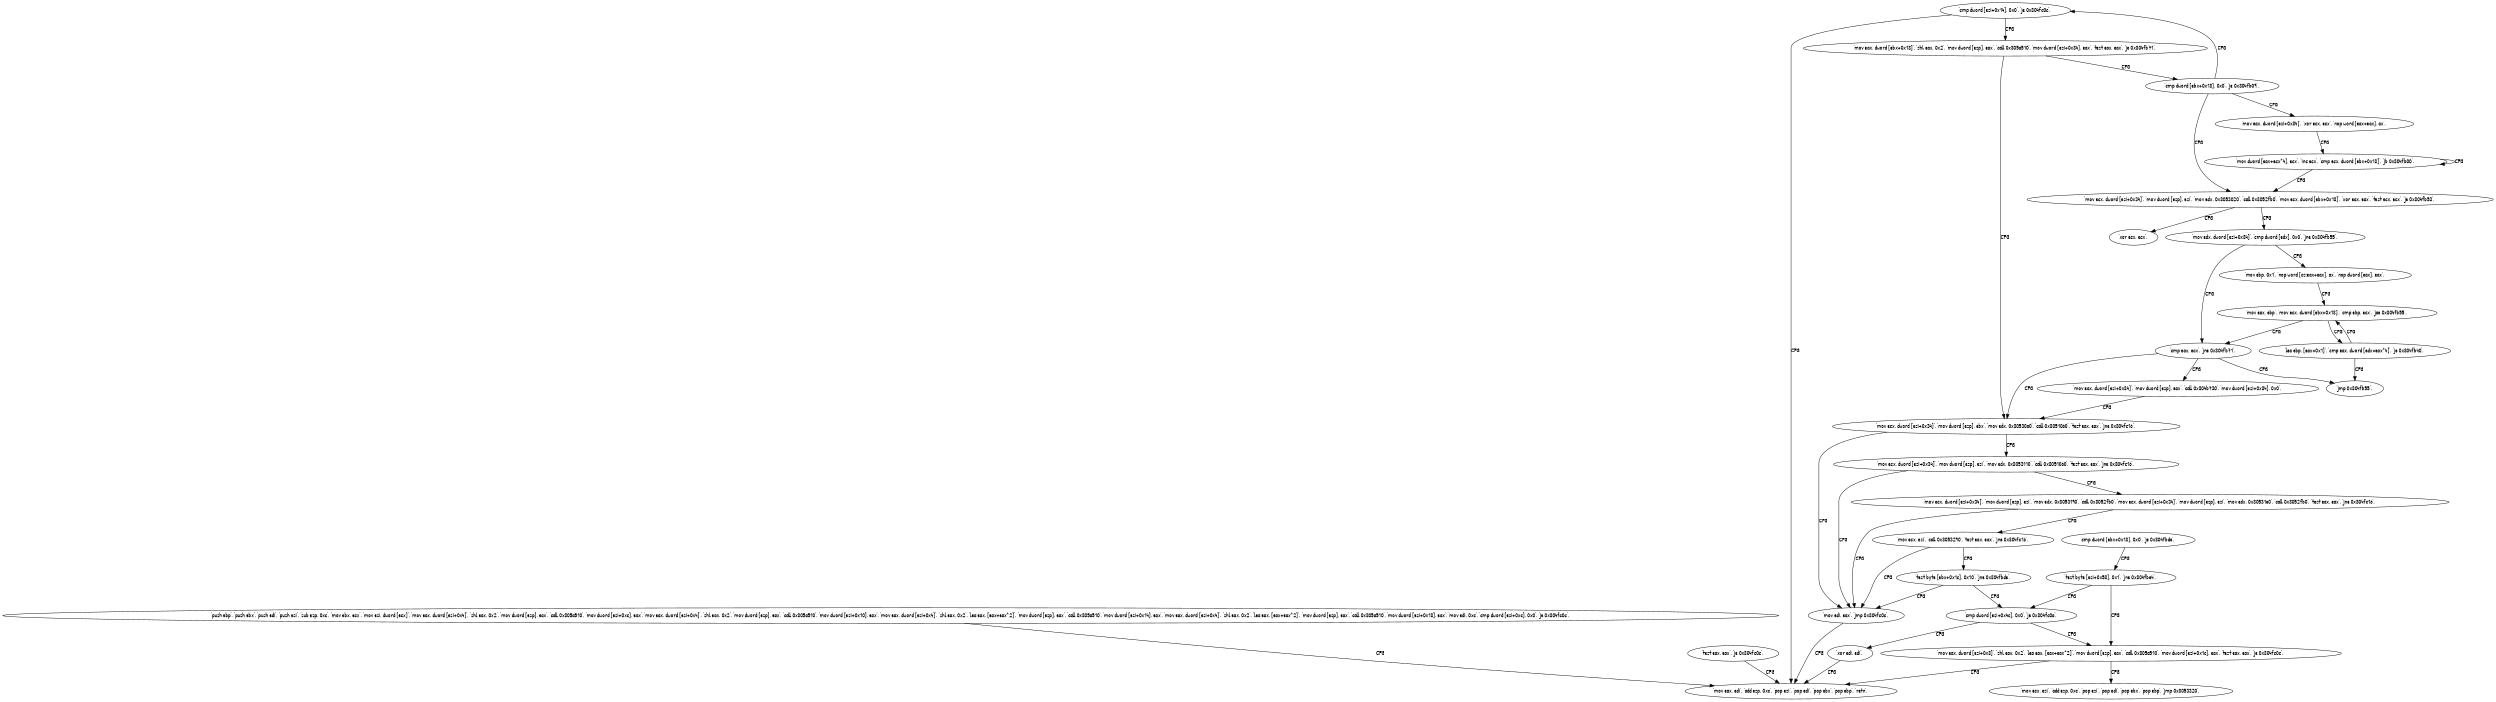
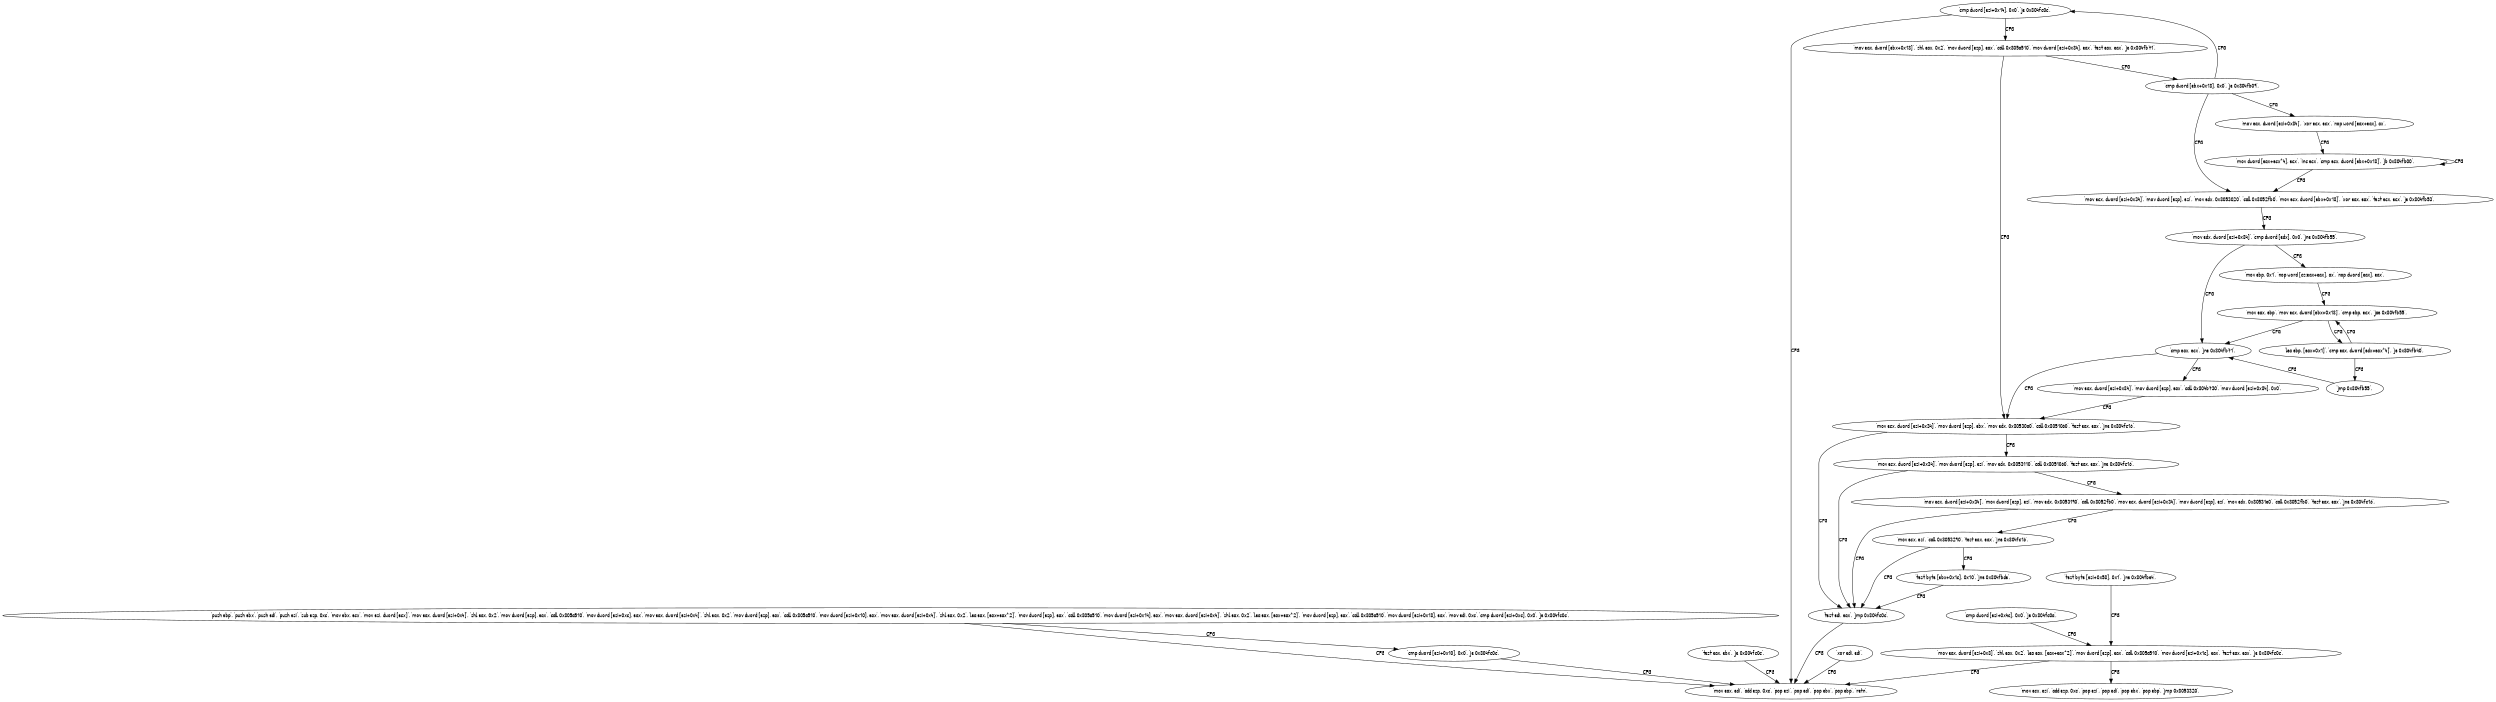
node "'xor ecx, ecx',": removed
edge "'cmp eax, ecx', 'jne 0x804fb71'," -> "'jmp 0x804fb55',": reversed
node "'cmp dword [ebx+0x18], 0x0', 'je 0x804fbde',": removed
edge "'test byte [ebx+0x1c], 0x10', 'jne 0x804fbde'," -> "'cmp dword [esi+0x4c], 0x0', 'je 0x804fc0a',": removed, label "CFG"
edge "'test byte [esi+0x58], 0x1', 'jne 0x804fbe4'," -> "'cmp dword [esi+0x4c], 0x0', 'je 0x804fc0a',": removed, label "CFG"
node "'mov edi, eax', 'jmp 0x804fc0c',": label "'mov edi, eax', 'jmp 0x804fc0c'," -> "'test edi, eax', 'jmp 0x804fc0c',"
edge "'cmp dword [esi+0x4c], 0x0', 'je 0x804fc0a'," -> "'xor edi, edi',": removed, label "CFG"
node "'cmp dword [esi+0x10], 0x0', 'je 0x804fc0c',": added
node "'test eax, eax', 'je 0x804fc0c',": label "'test eax, eax', 'je 0x804fc0c'," -> "'test eax, ebx', 'je 0x804fc0c',"
